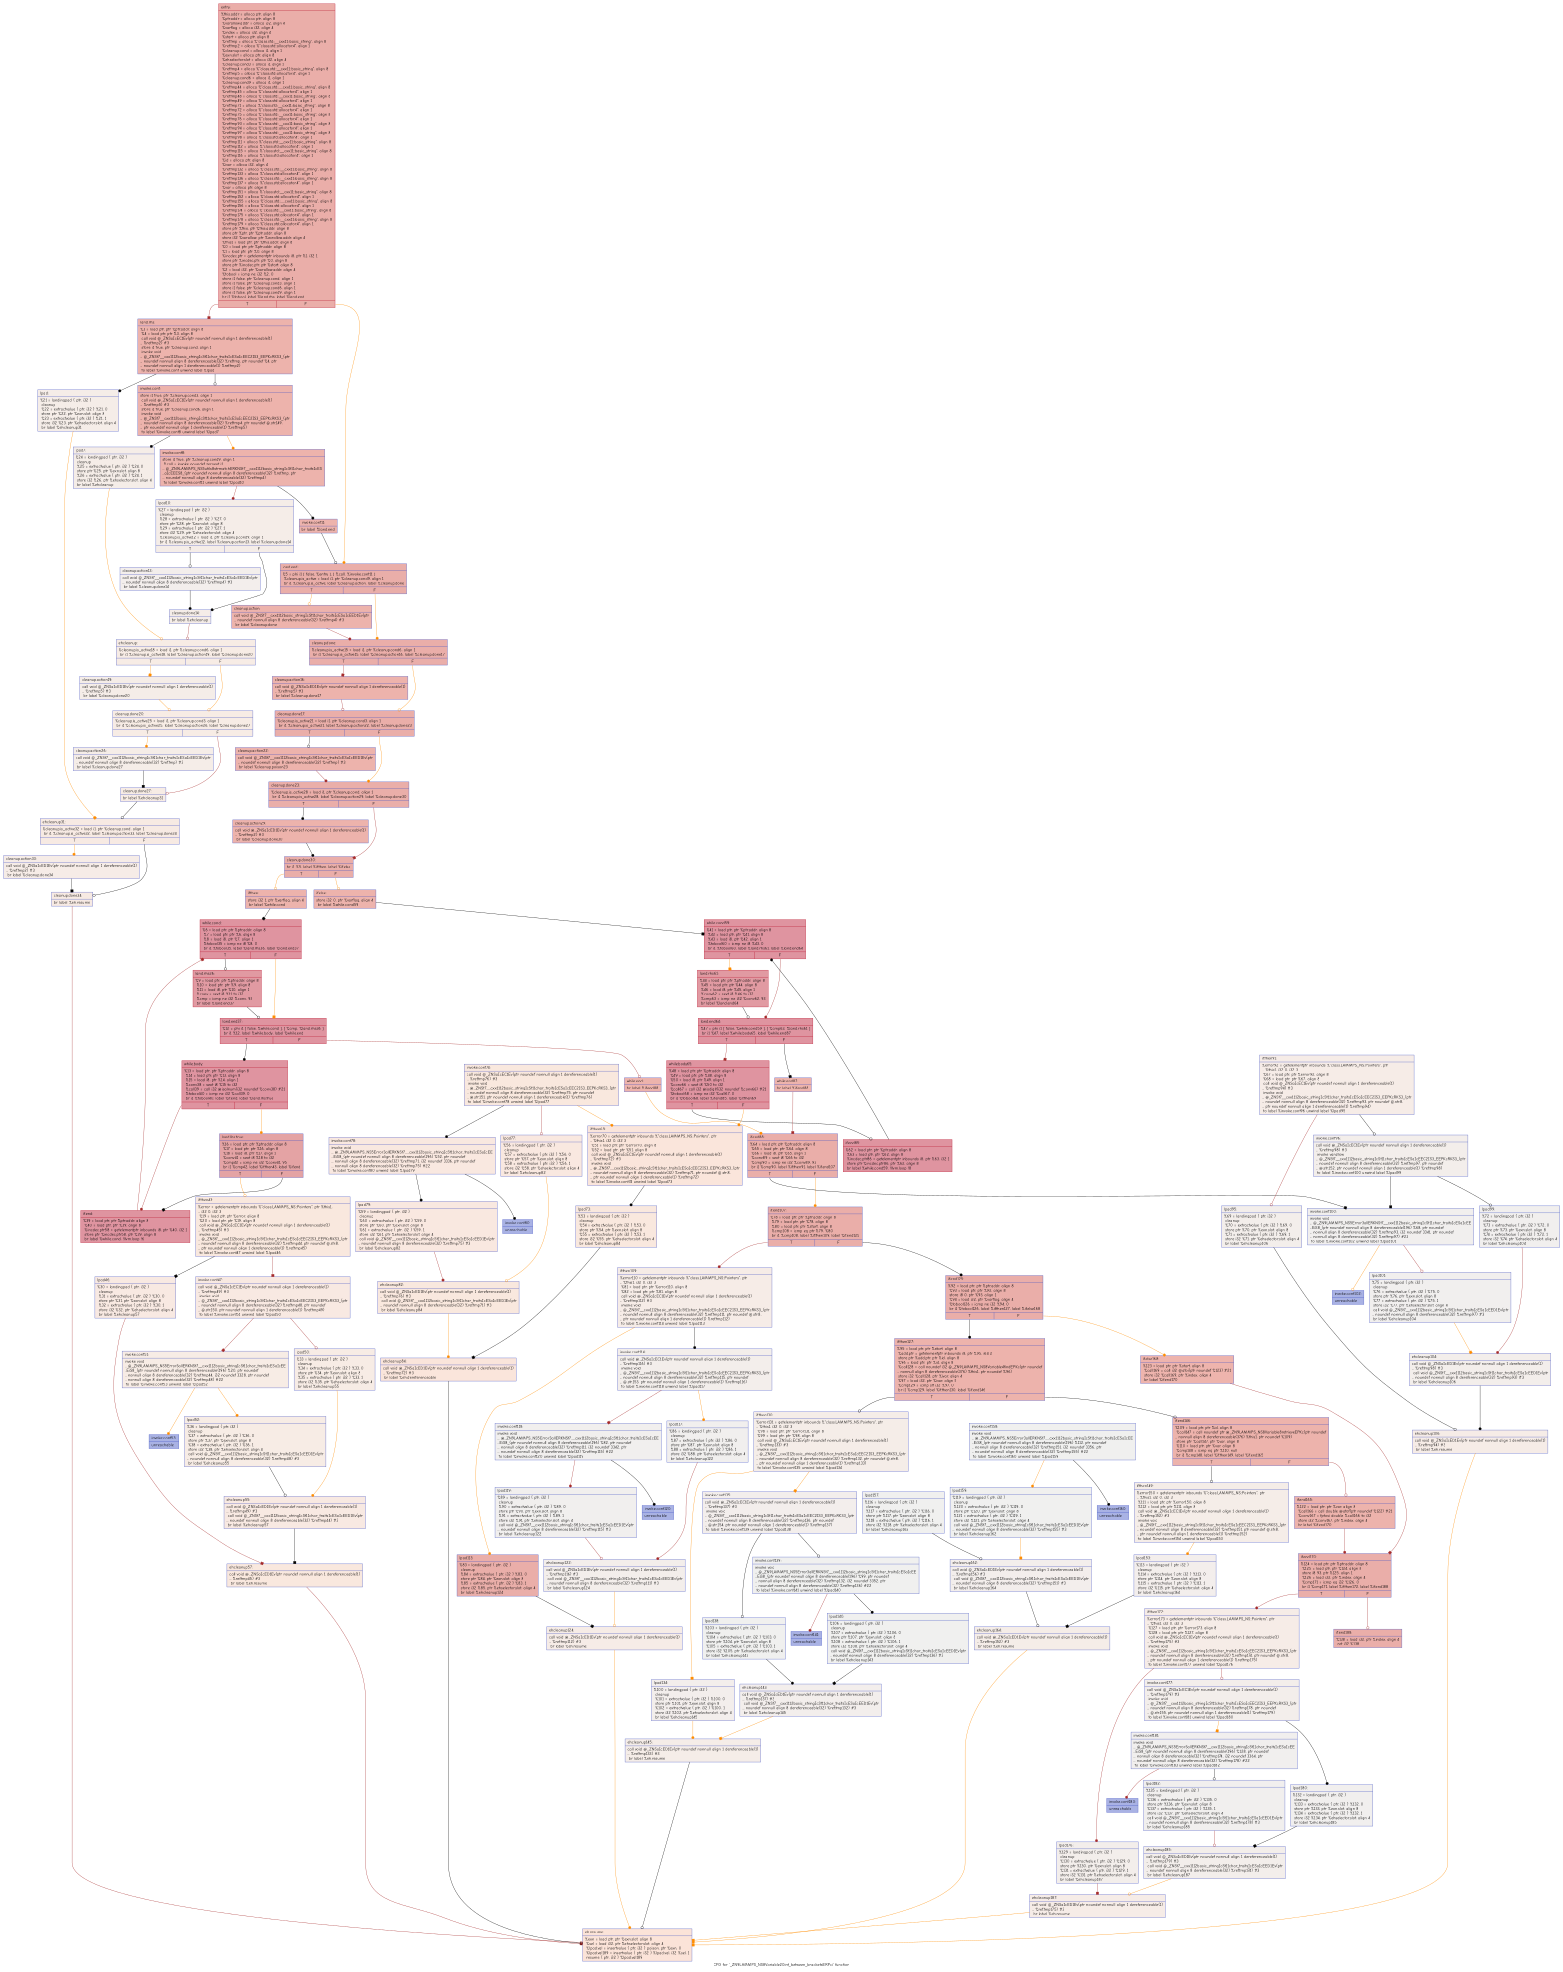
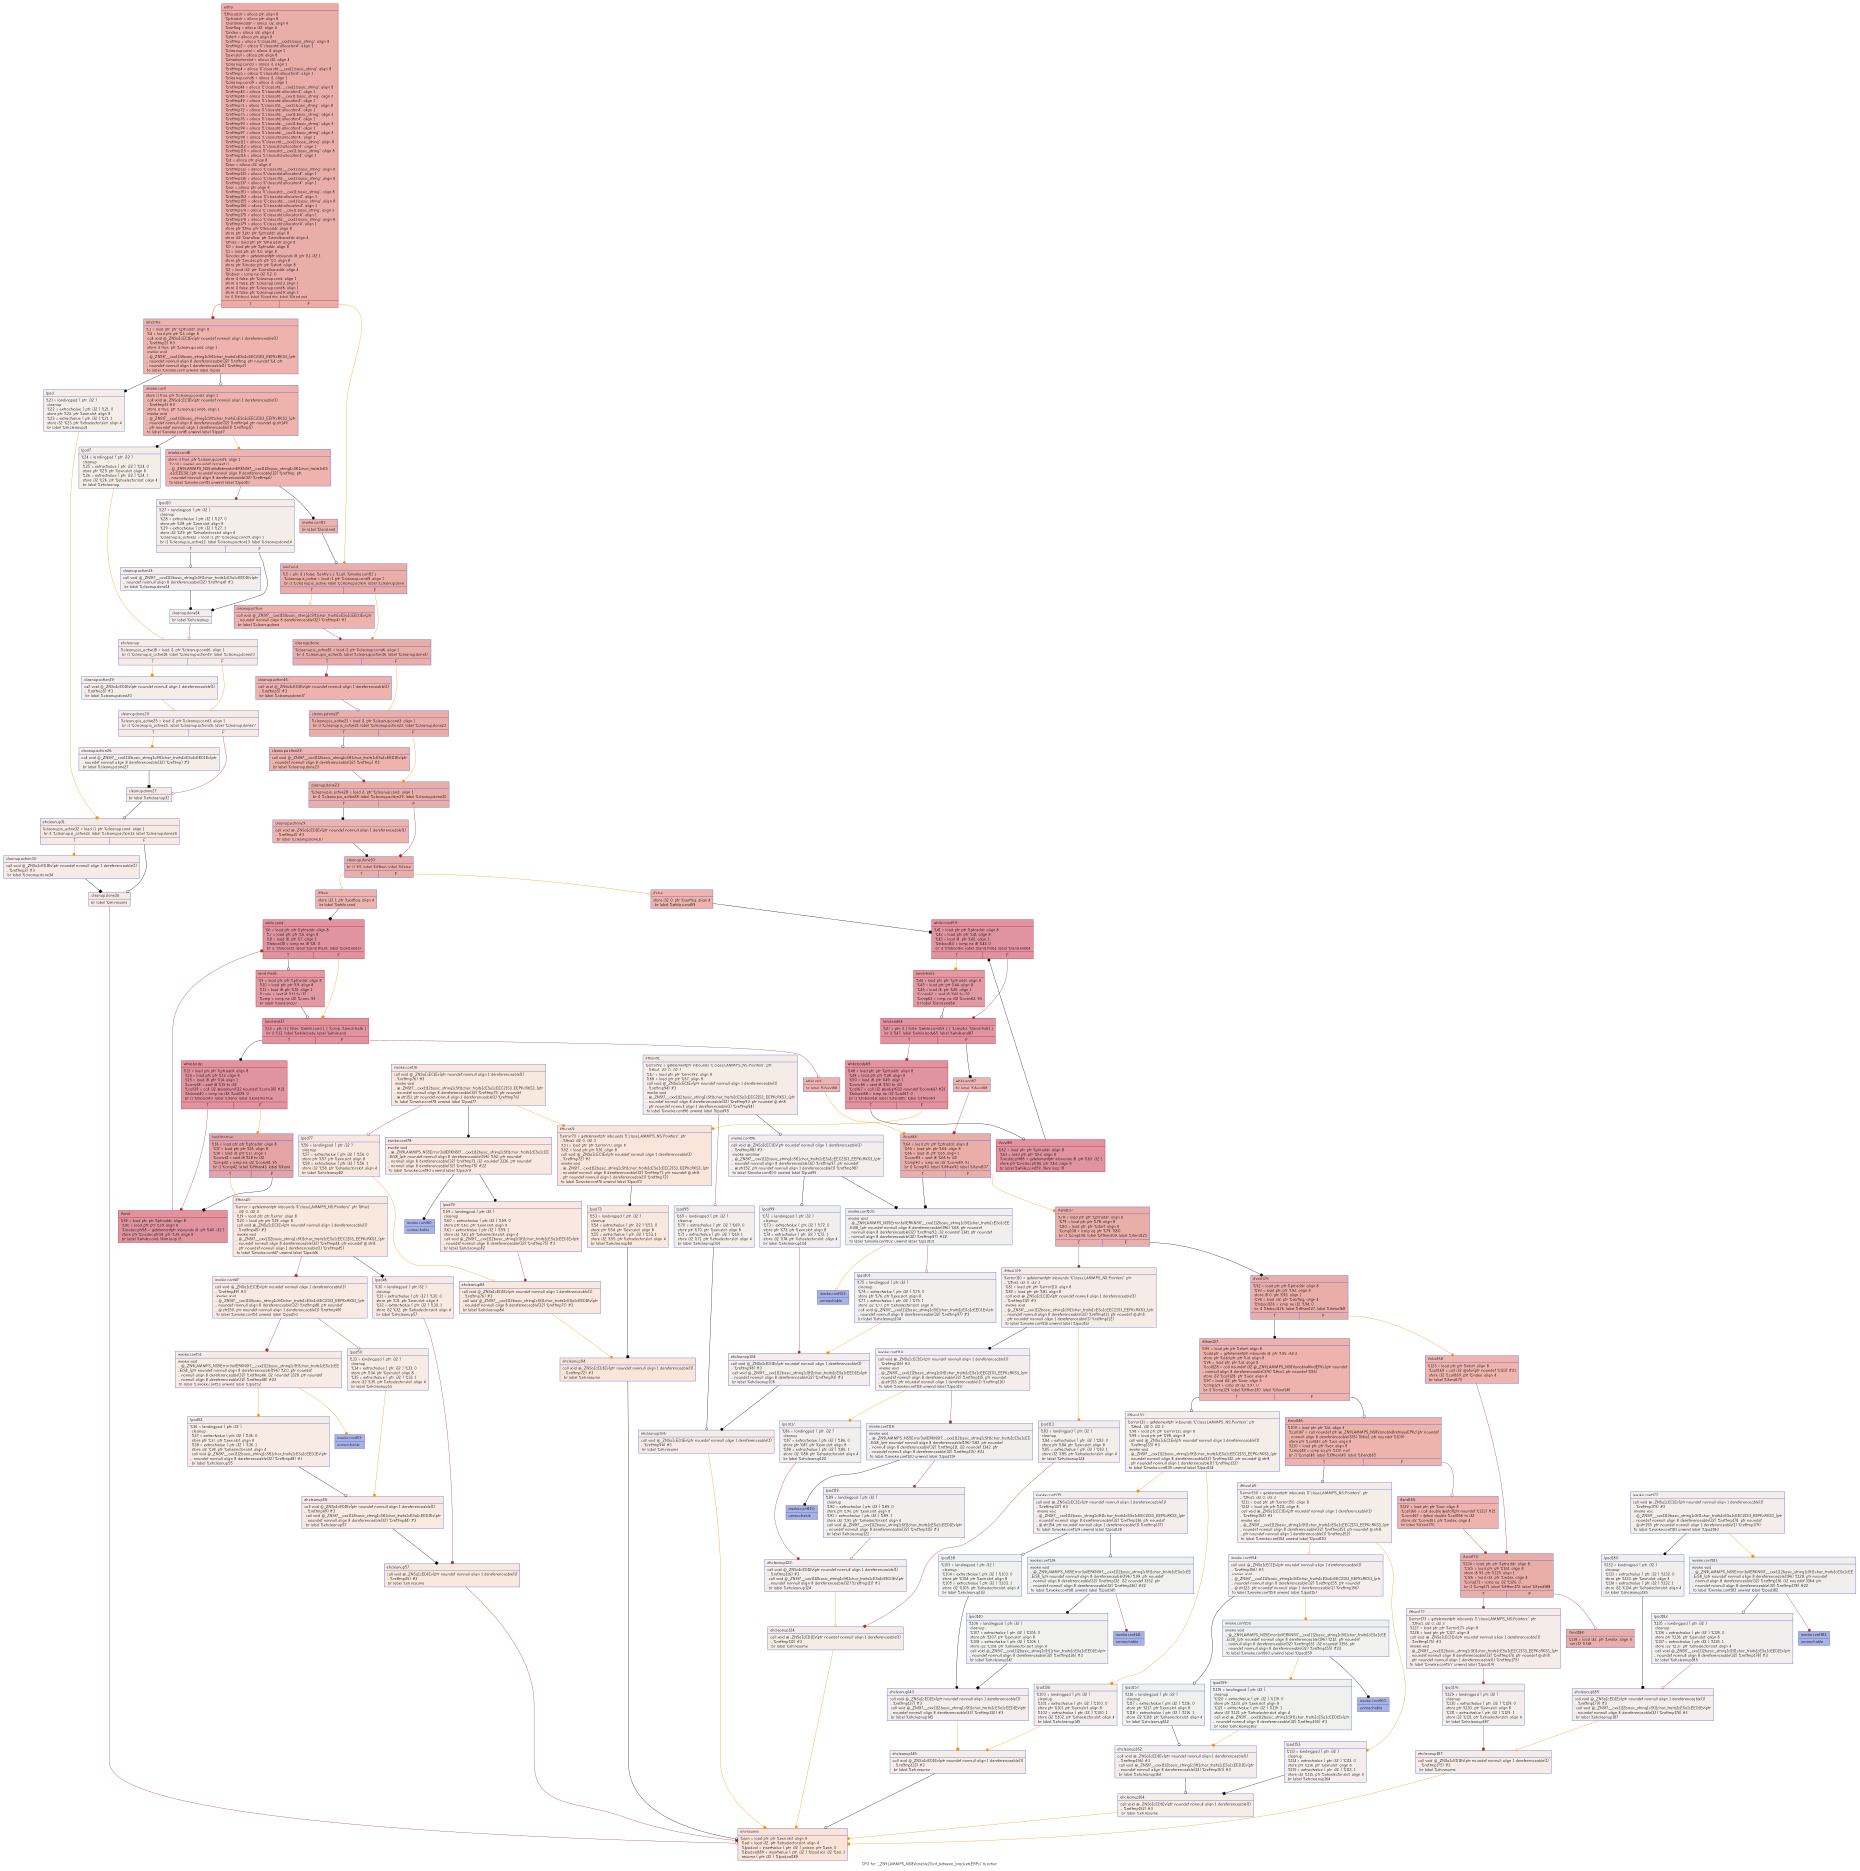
node "cleanup.action22:": text "br label %cleanup.poison23" -> "br label %cleanup.done23"
node "ehcleanup84:": text "br label %eh.dereferenceable" -> "br label %eh.resume"
node "lpad113:": fillcolor #d0473d70 -> #e5d8d170
node "invoke.cont154:": added
edge "lpad113:" -> "ehcleanup124:": color black -> brown
edge "if.then172:" -> "invoke.cont177:": removed
